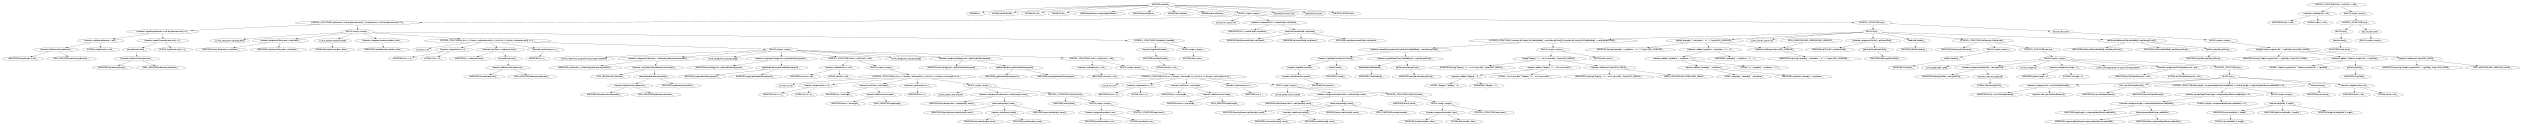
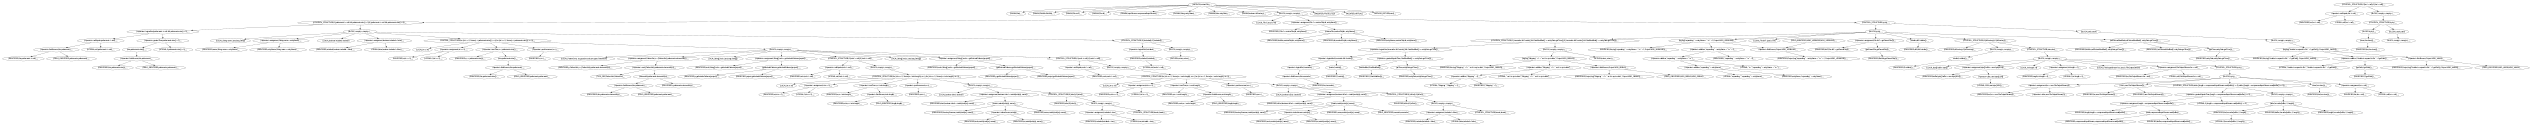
edge "(LOCAL,boolean included: boolean)" -> "(LITERAL,false,boolean included = false)": now "(<operator>.assignment,boolean included = false)" -> "(LITERAL,false,boolean included = false)"
